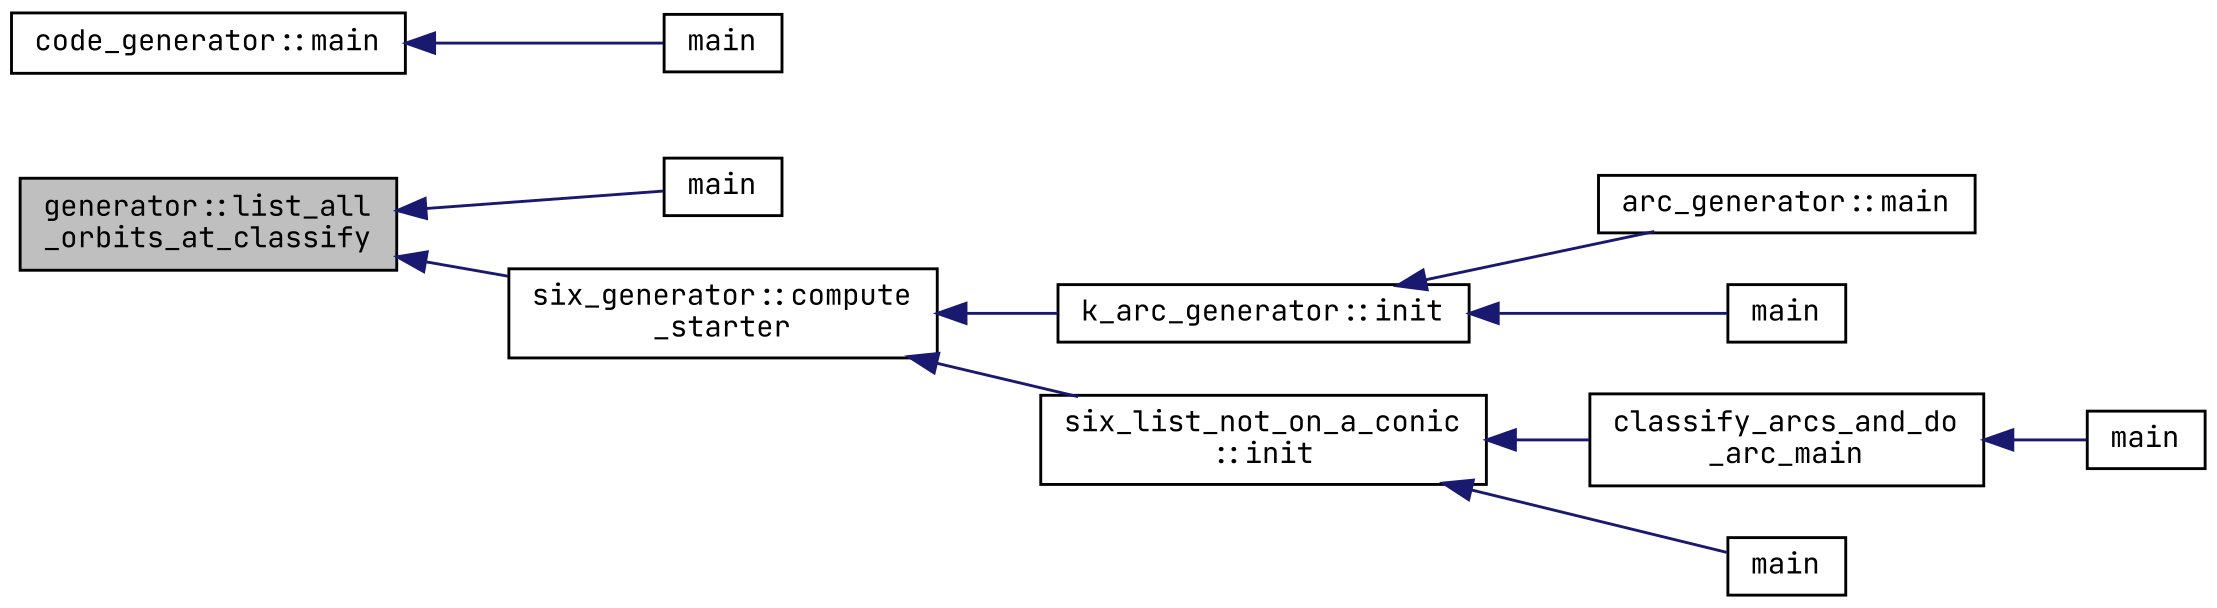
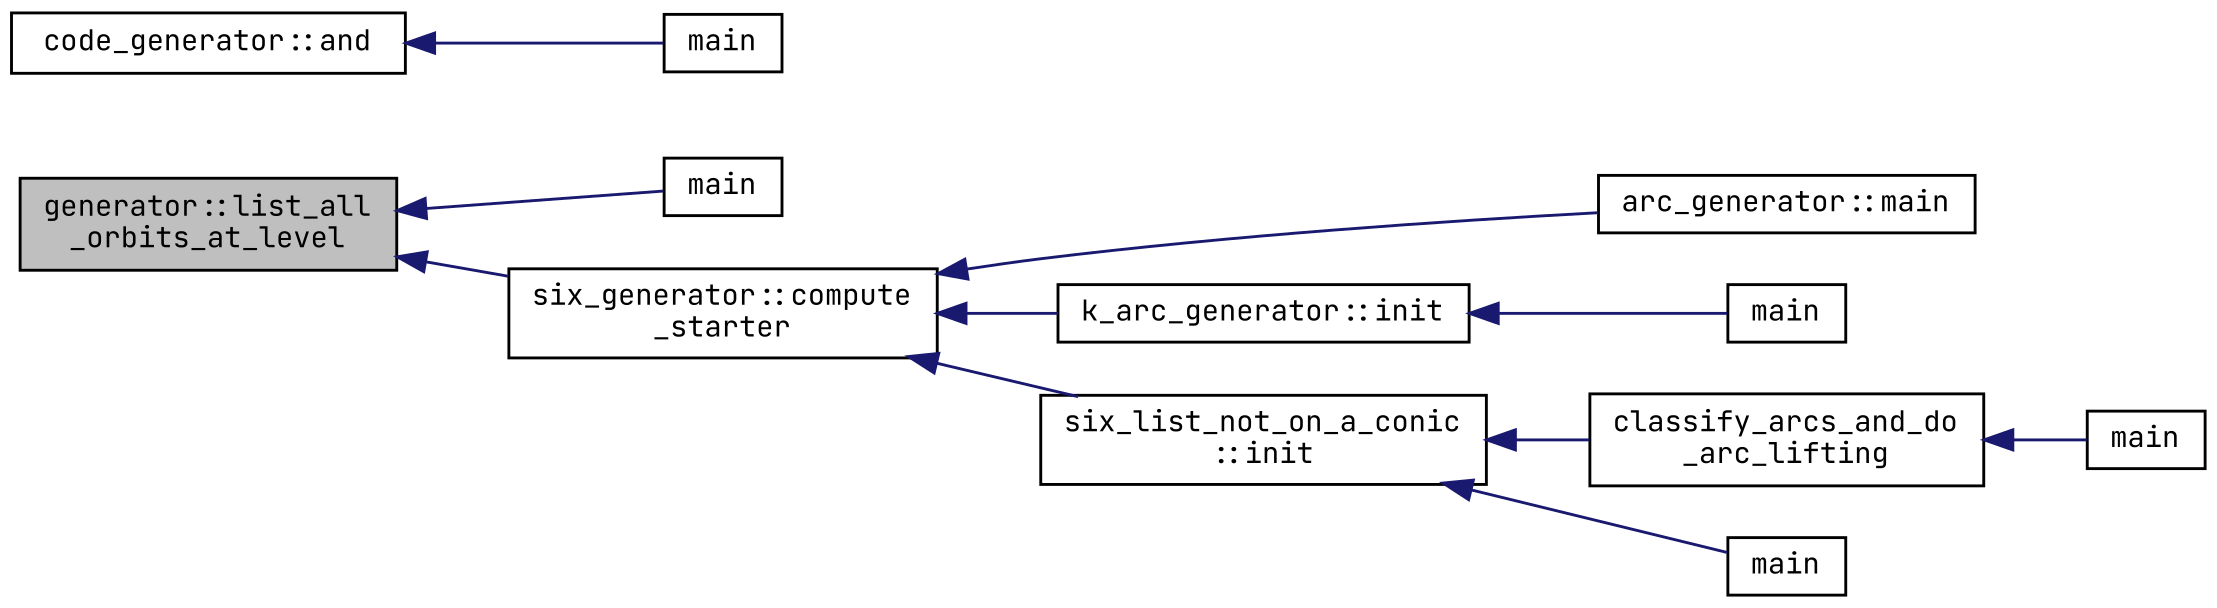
node "code_generator::main": label "code_generator::main" -> "code_generator::and"
node "generator::list_all _orbits_at_classify": label "generator::list_all _orbits_at_classify" -> "generator::list_all _orbits_at_level"
edge "arc_generator::main" -> "k_arc_generator::init": now "arc_generator::main" -> "six_generator::compute _starter"
node "classify_arcs_and_do _arc_main": label "classify_arcs_and_do _arc_main" -> "classify_arcs_and_do _arc_lifting"
